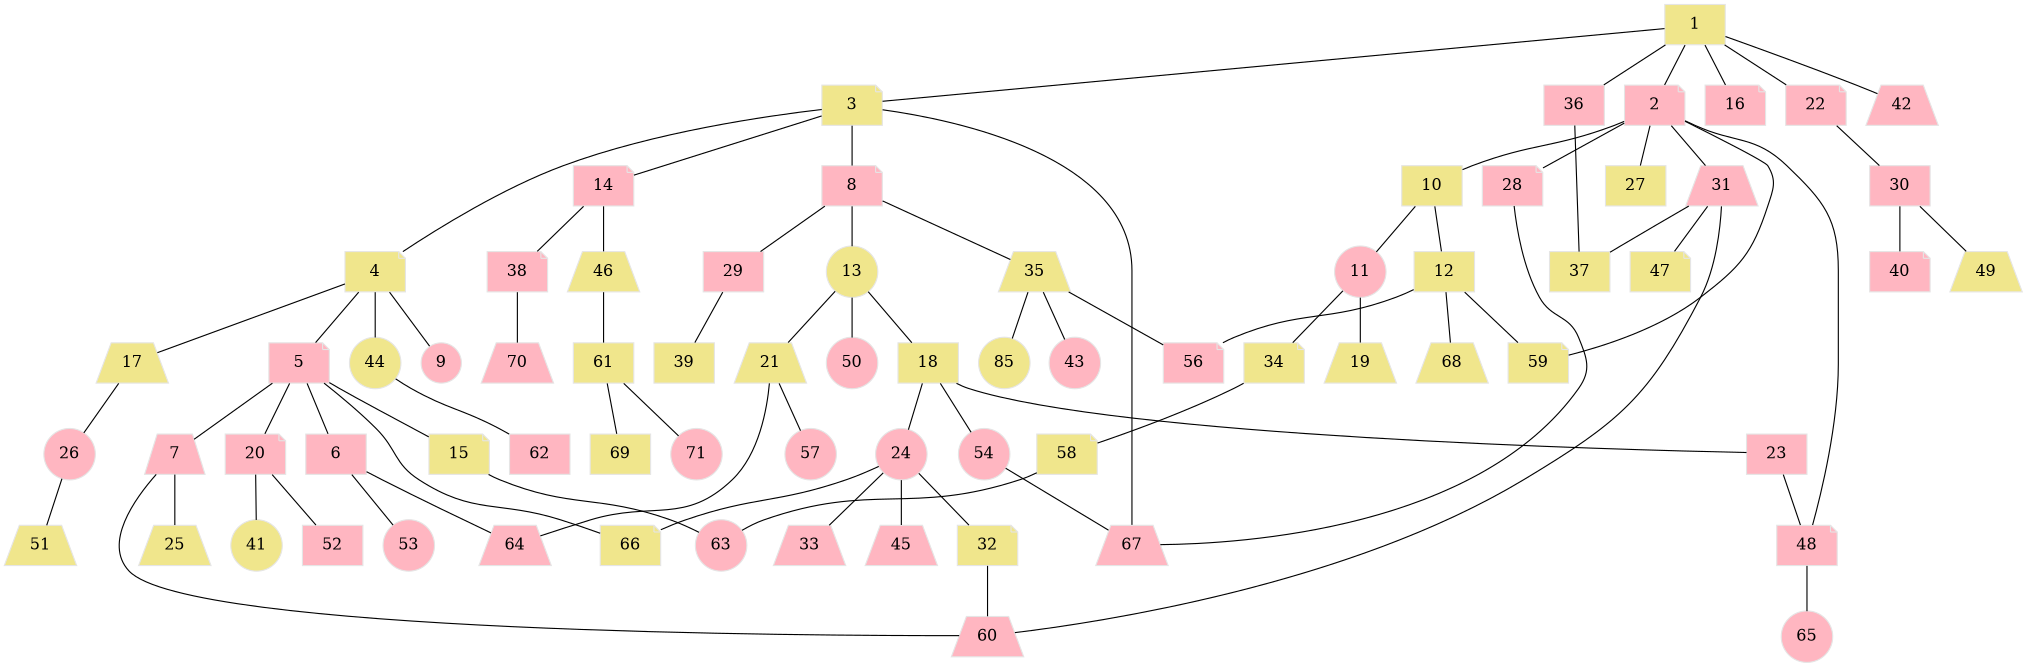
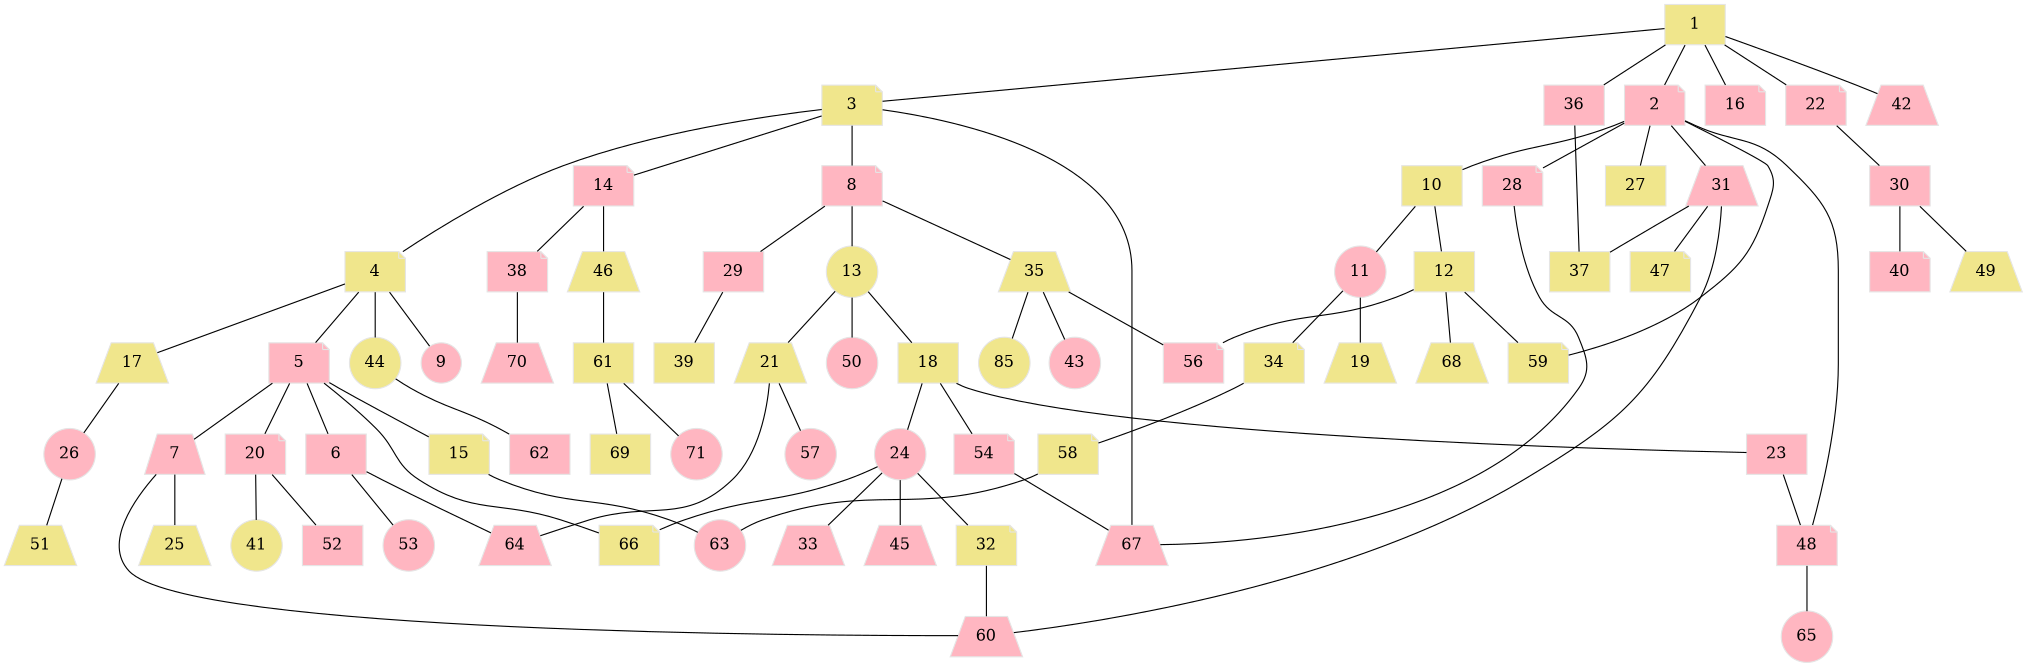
node "54": shape circle -> note
